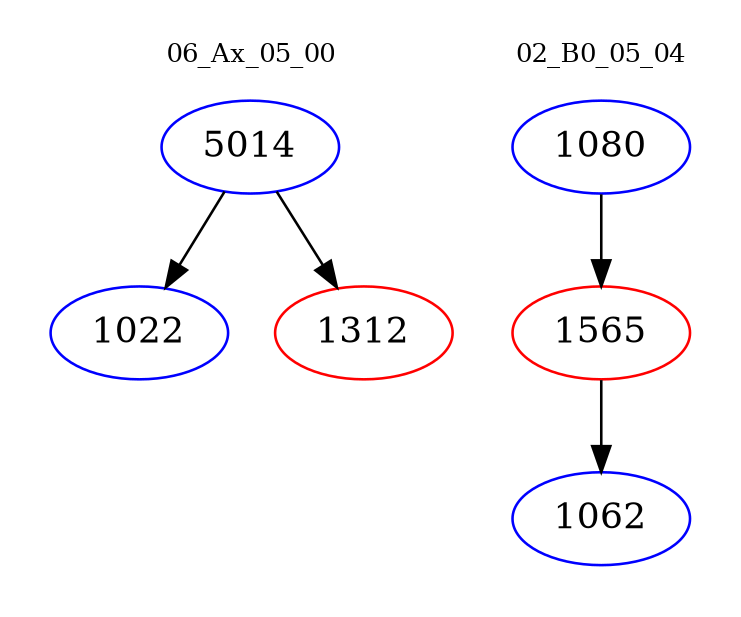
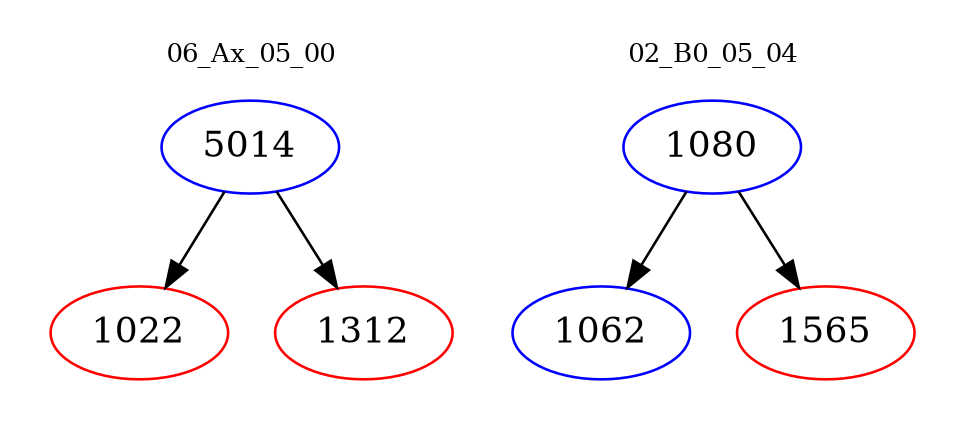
node "1022": color blue -> red
edge "1565" -> "1062": now "1080" -> "1062"
